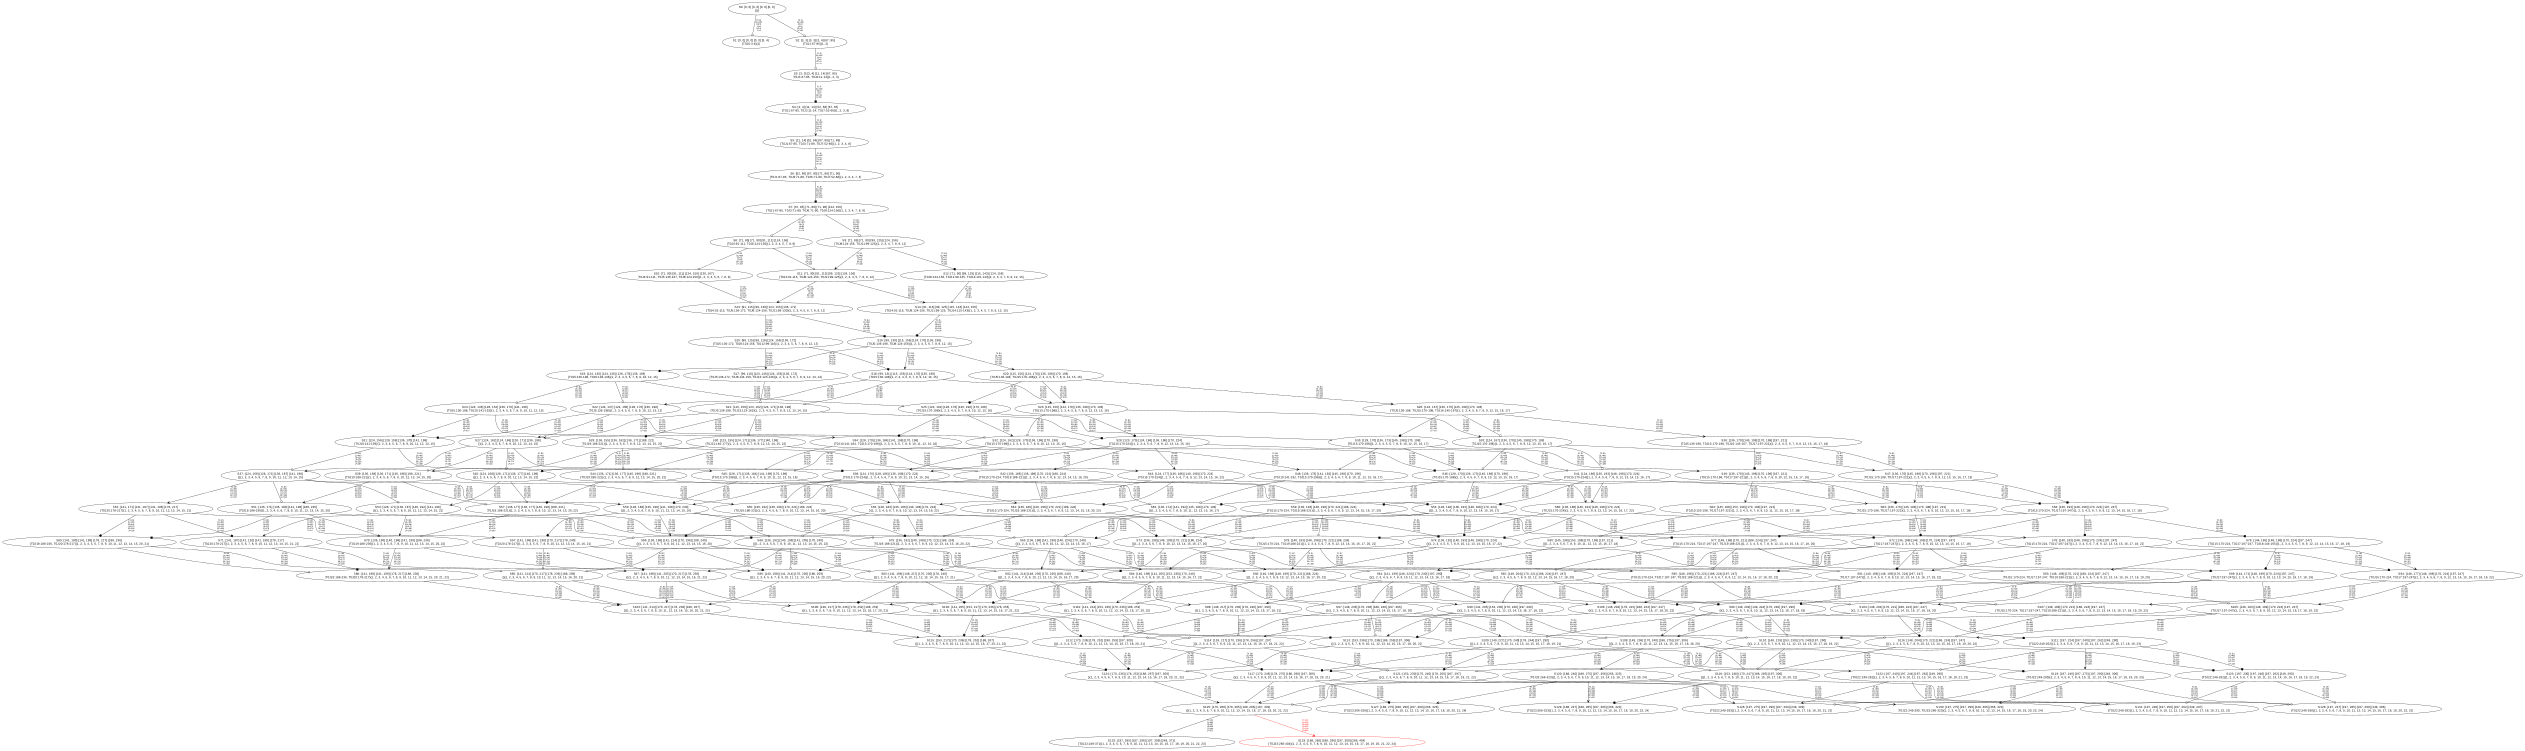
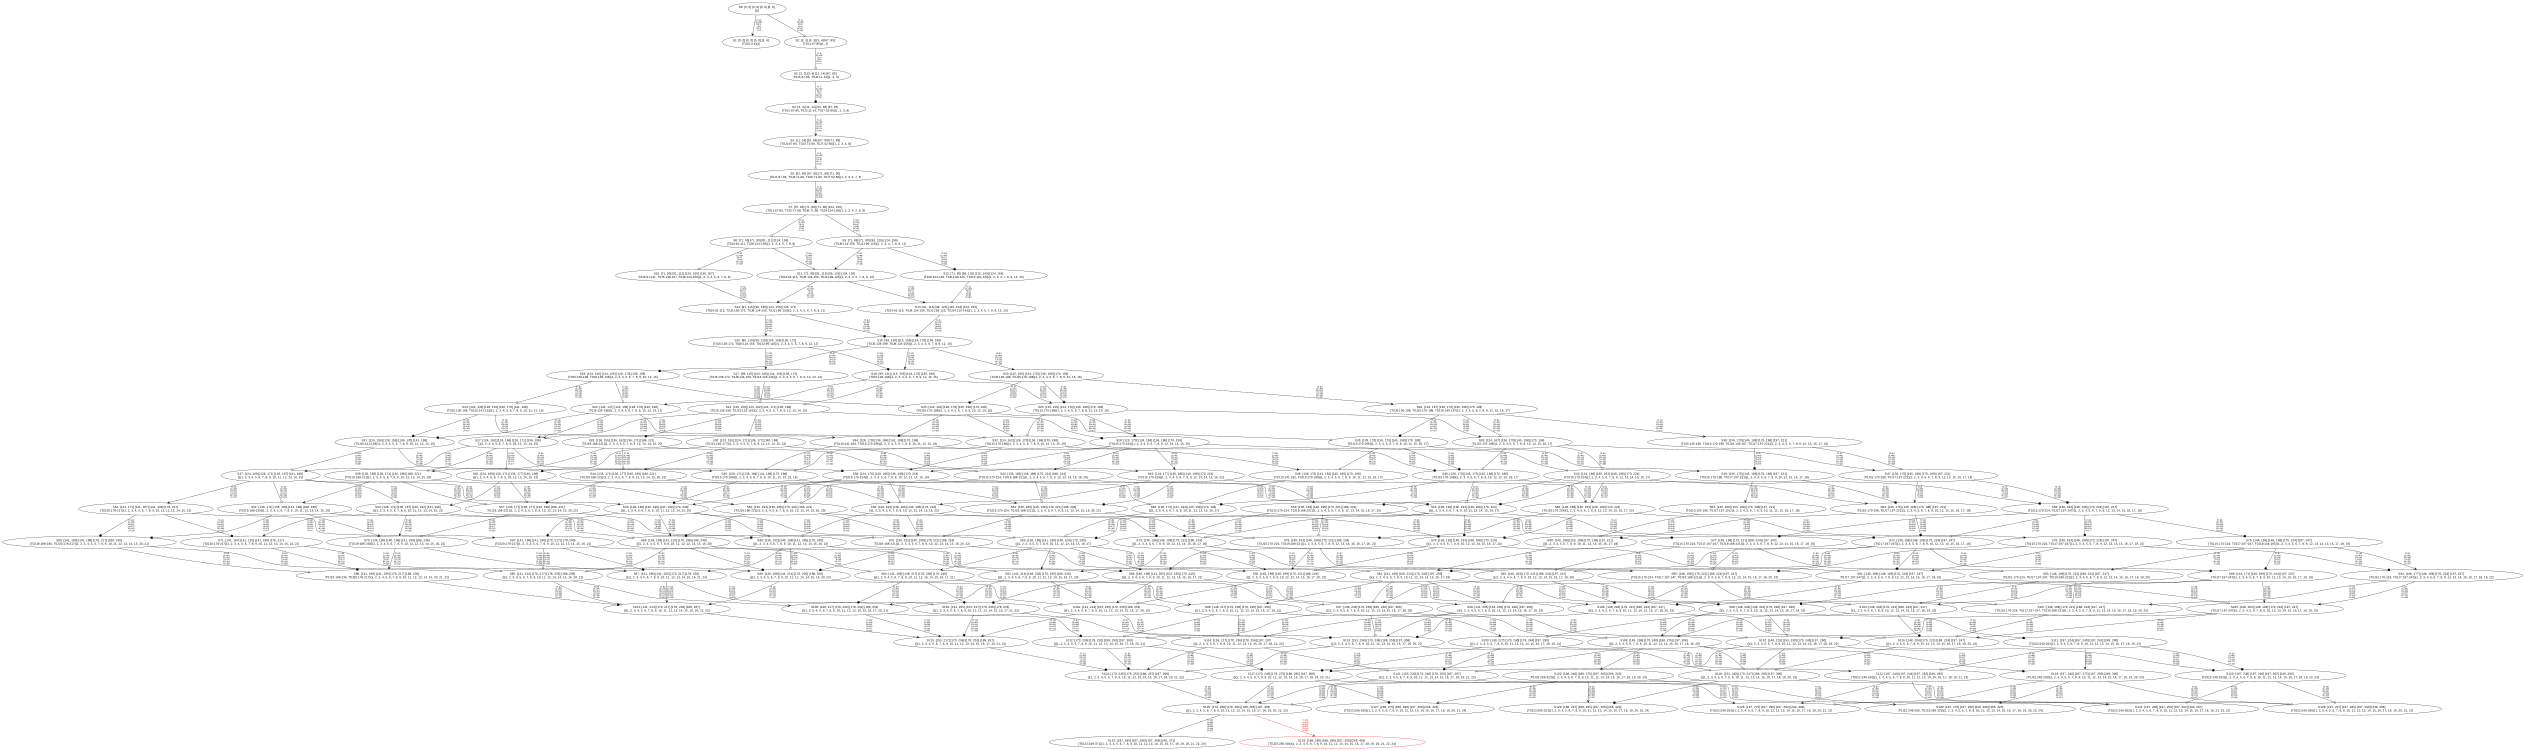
edge "S0: [0, 0] [0, 0] [0, 0] [0, 0] {}{}" -> "S1: [0, 0] [0, 0] [0, 0] [3, 4] {T0J0:3-4}{1}": arrowhead odot -> vee
